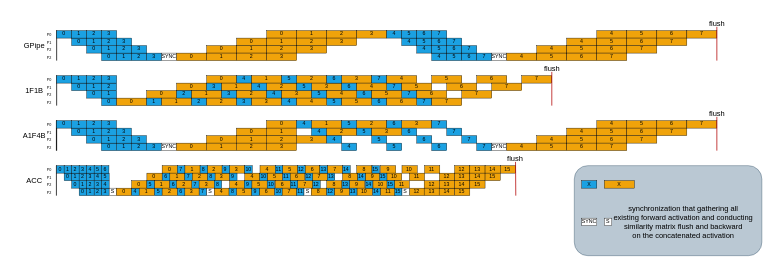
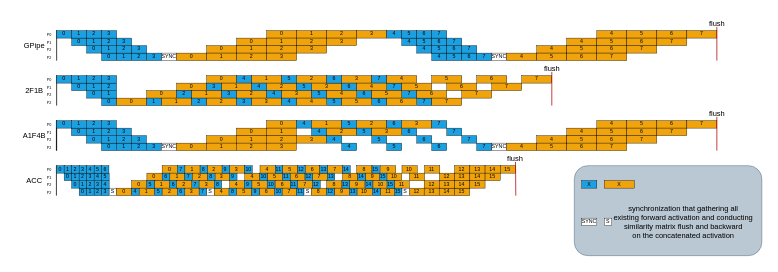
node "1F1B": label "1F1B" -> "2F1B"
